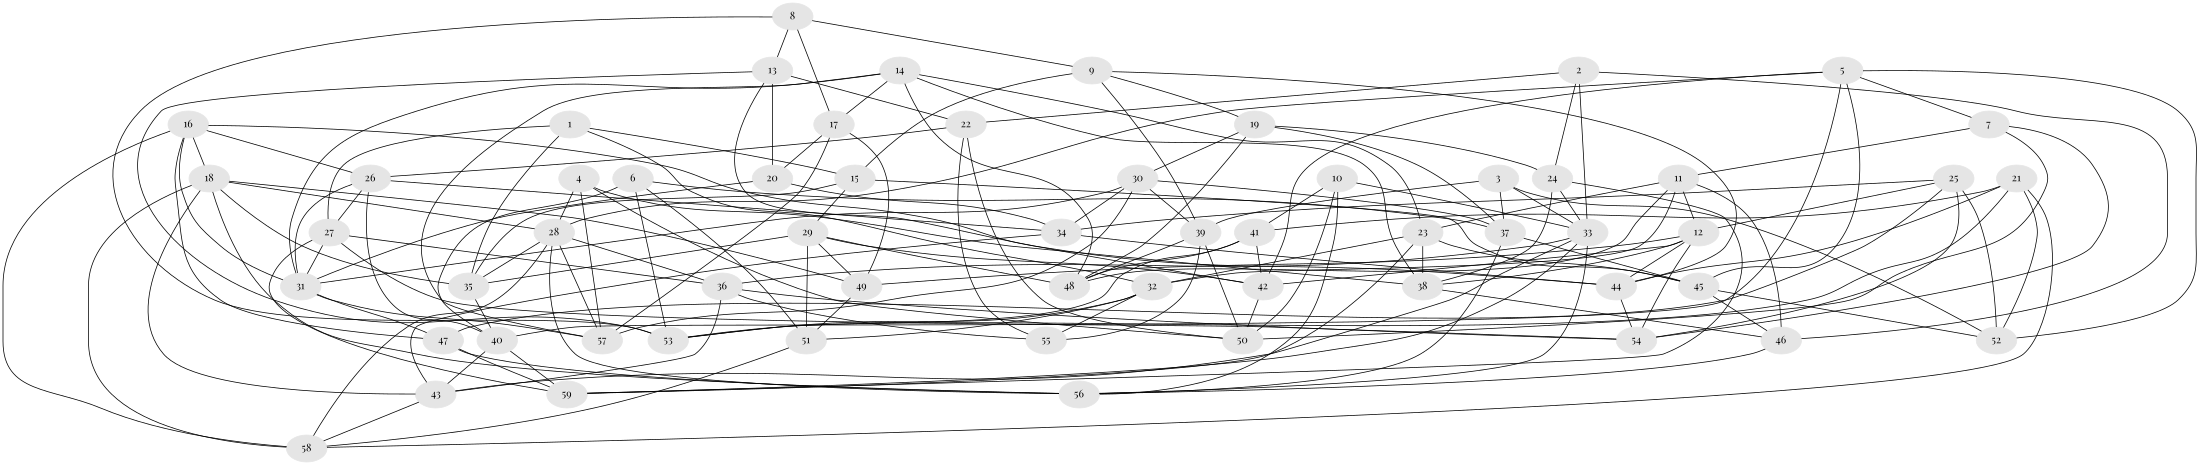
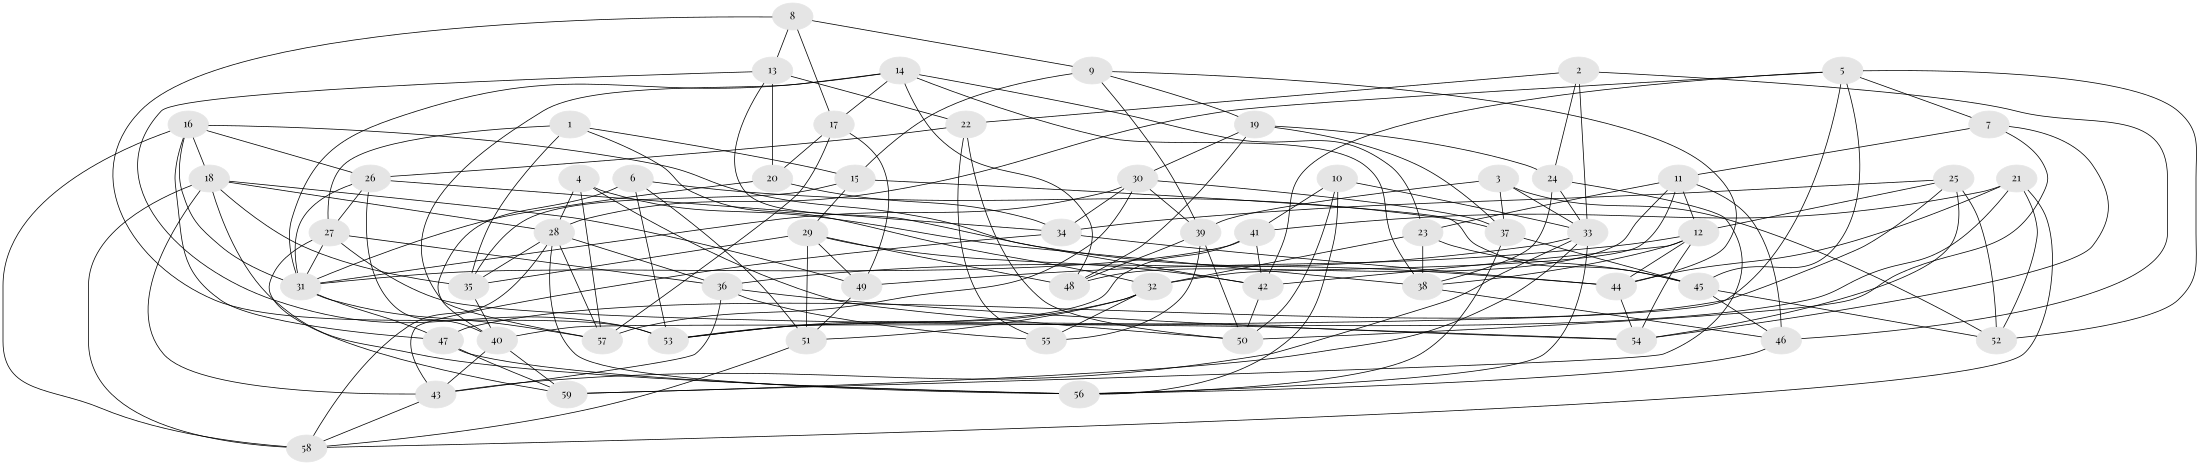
edge "41" -- "48": now "41" -- "31"
edge "23" -- "59": removed
